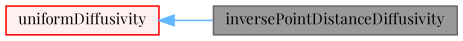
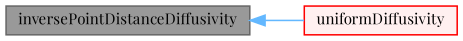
edge "inversePointDistanceDiffusivity" -> "uniformDiffusivity": reversed
